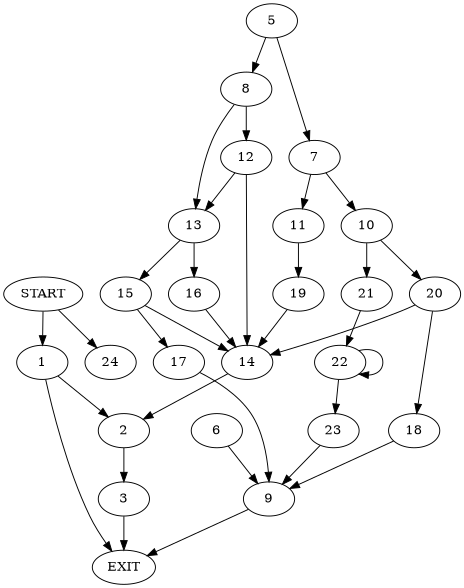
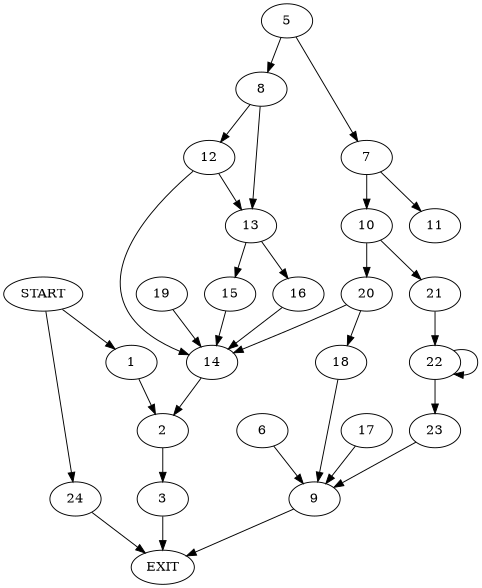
edge "11" -> "19": removed
edge "15" -> "17": removed
edge "1" -> "EXIT": now "24" -> "EXIT"
